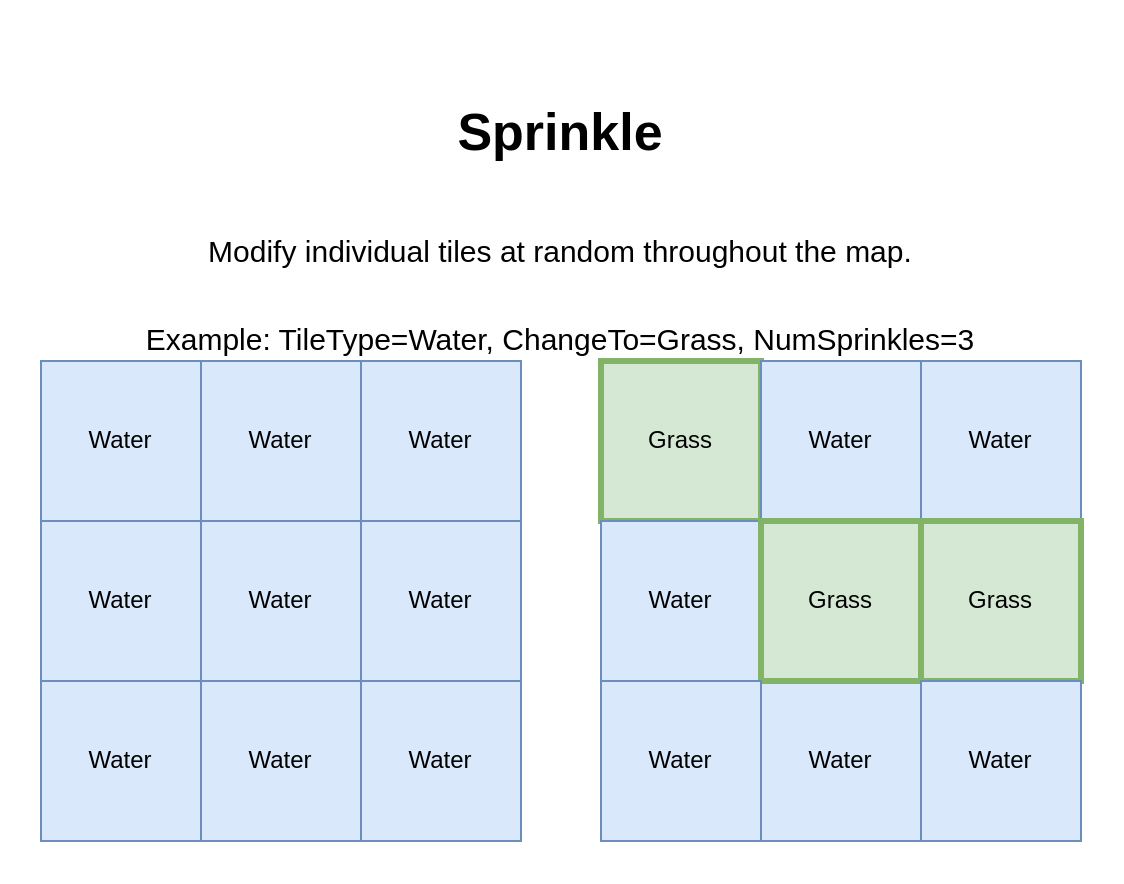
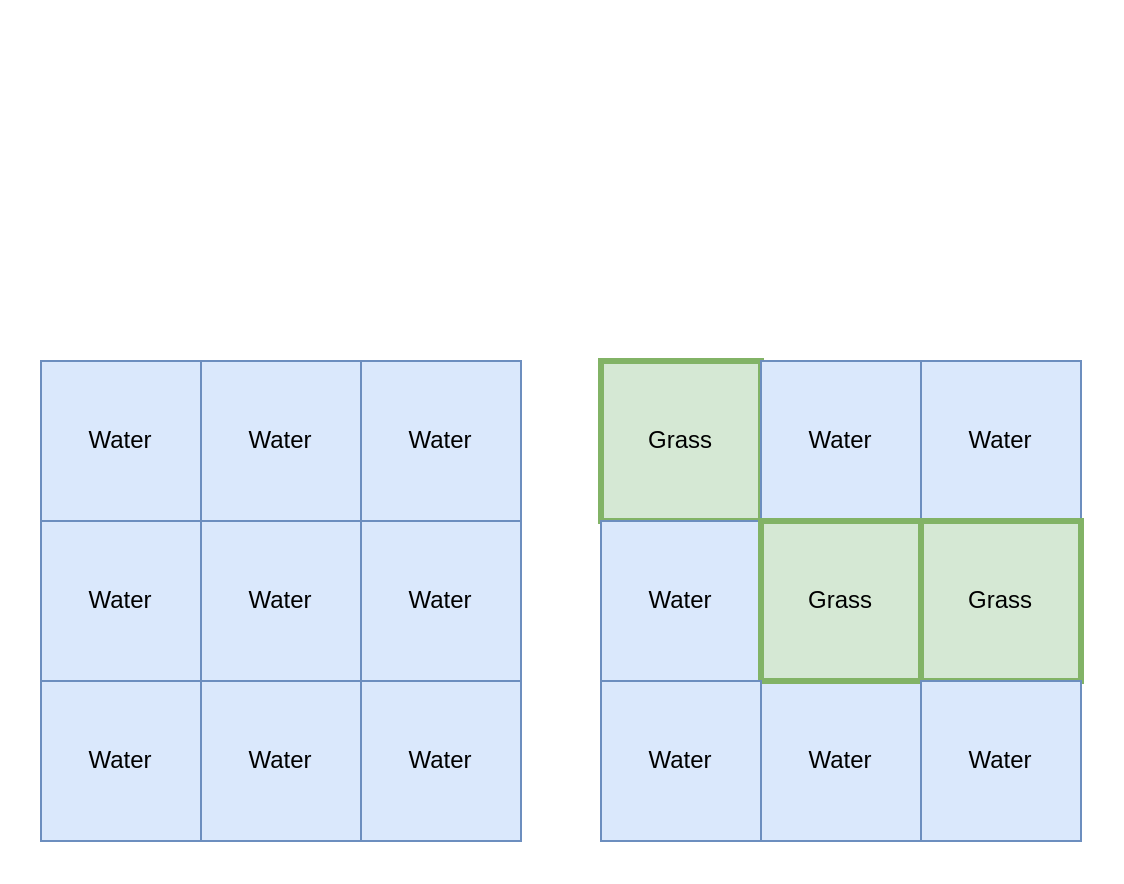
node "SprinkleModify individual tiles at random throughout the map. Example: TileType=Water, ChangeTo=Grass, NumSprinkles=3": removed
